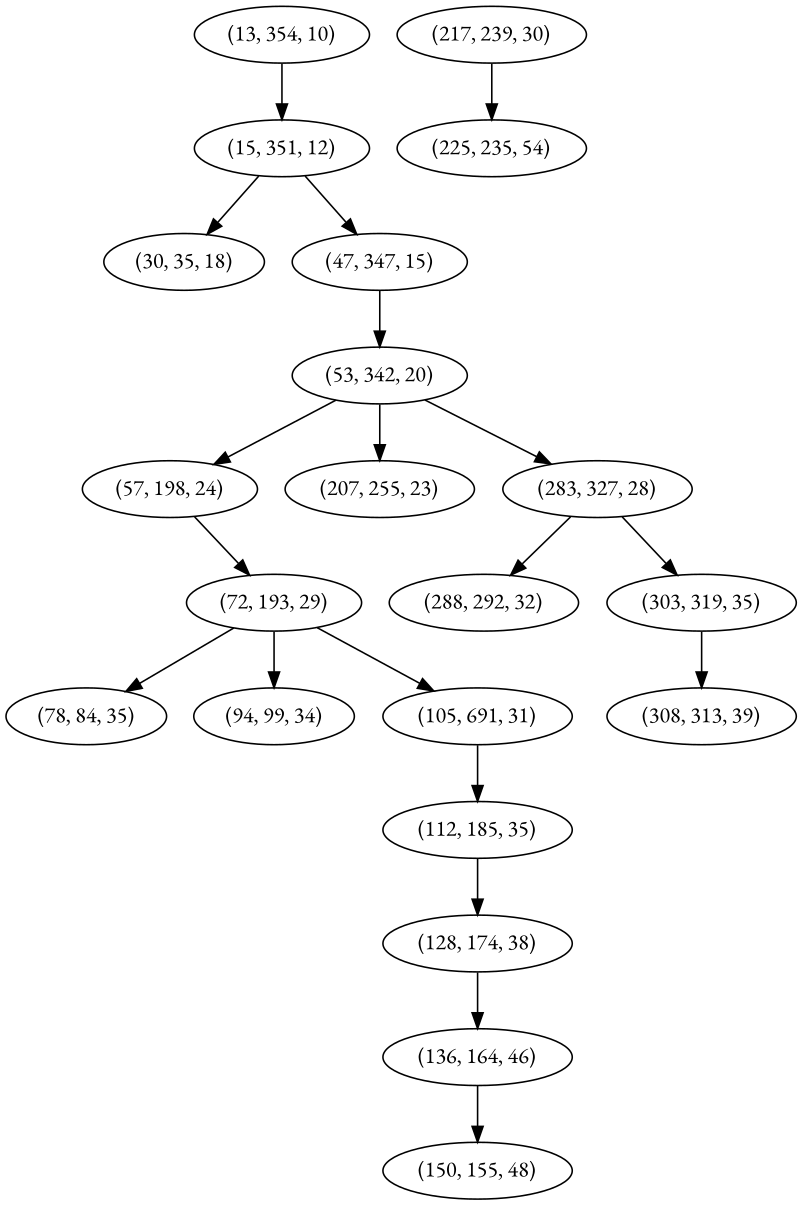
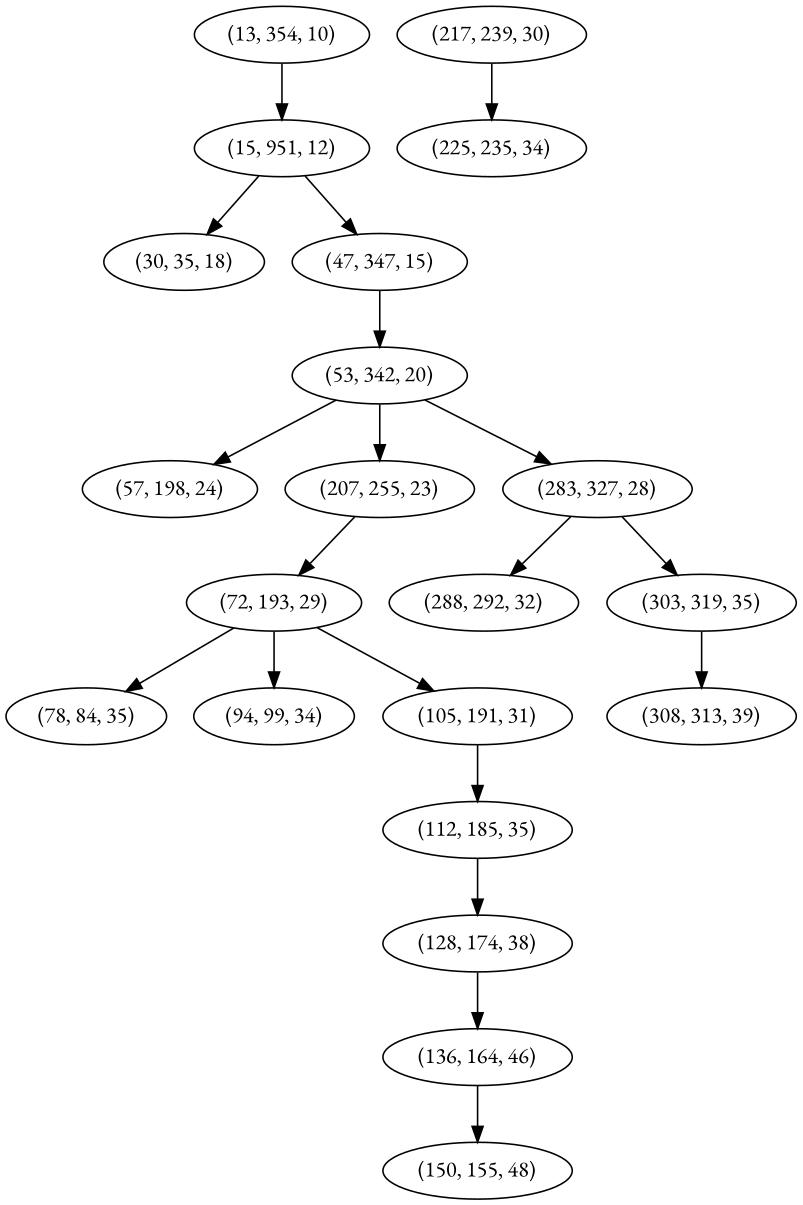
node "(15, 351, 12)": label "(15, 351, 12)" -> "(15, 951, 12)"
node "(225, 235, 54)": label "(225, 235, 54)" -> "(225, 235, 34)"
edge "(57, 198, 24)" -> "(72, 193, 29)": now "(207, 255, 23)" -> "(72, 193, 29)"
node "(105, 691, 31)": label "(105, 691, 31)" -> "(105, 191, 31)"
